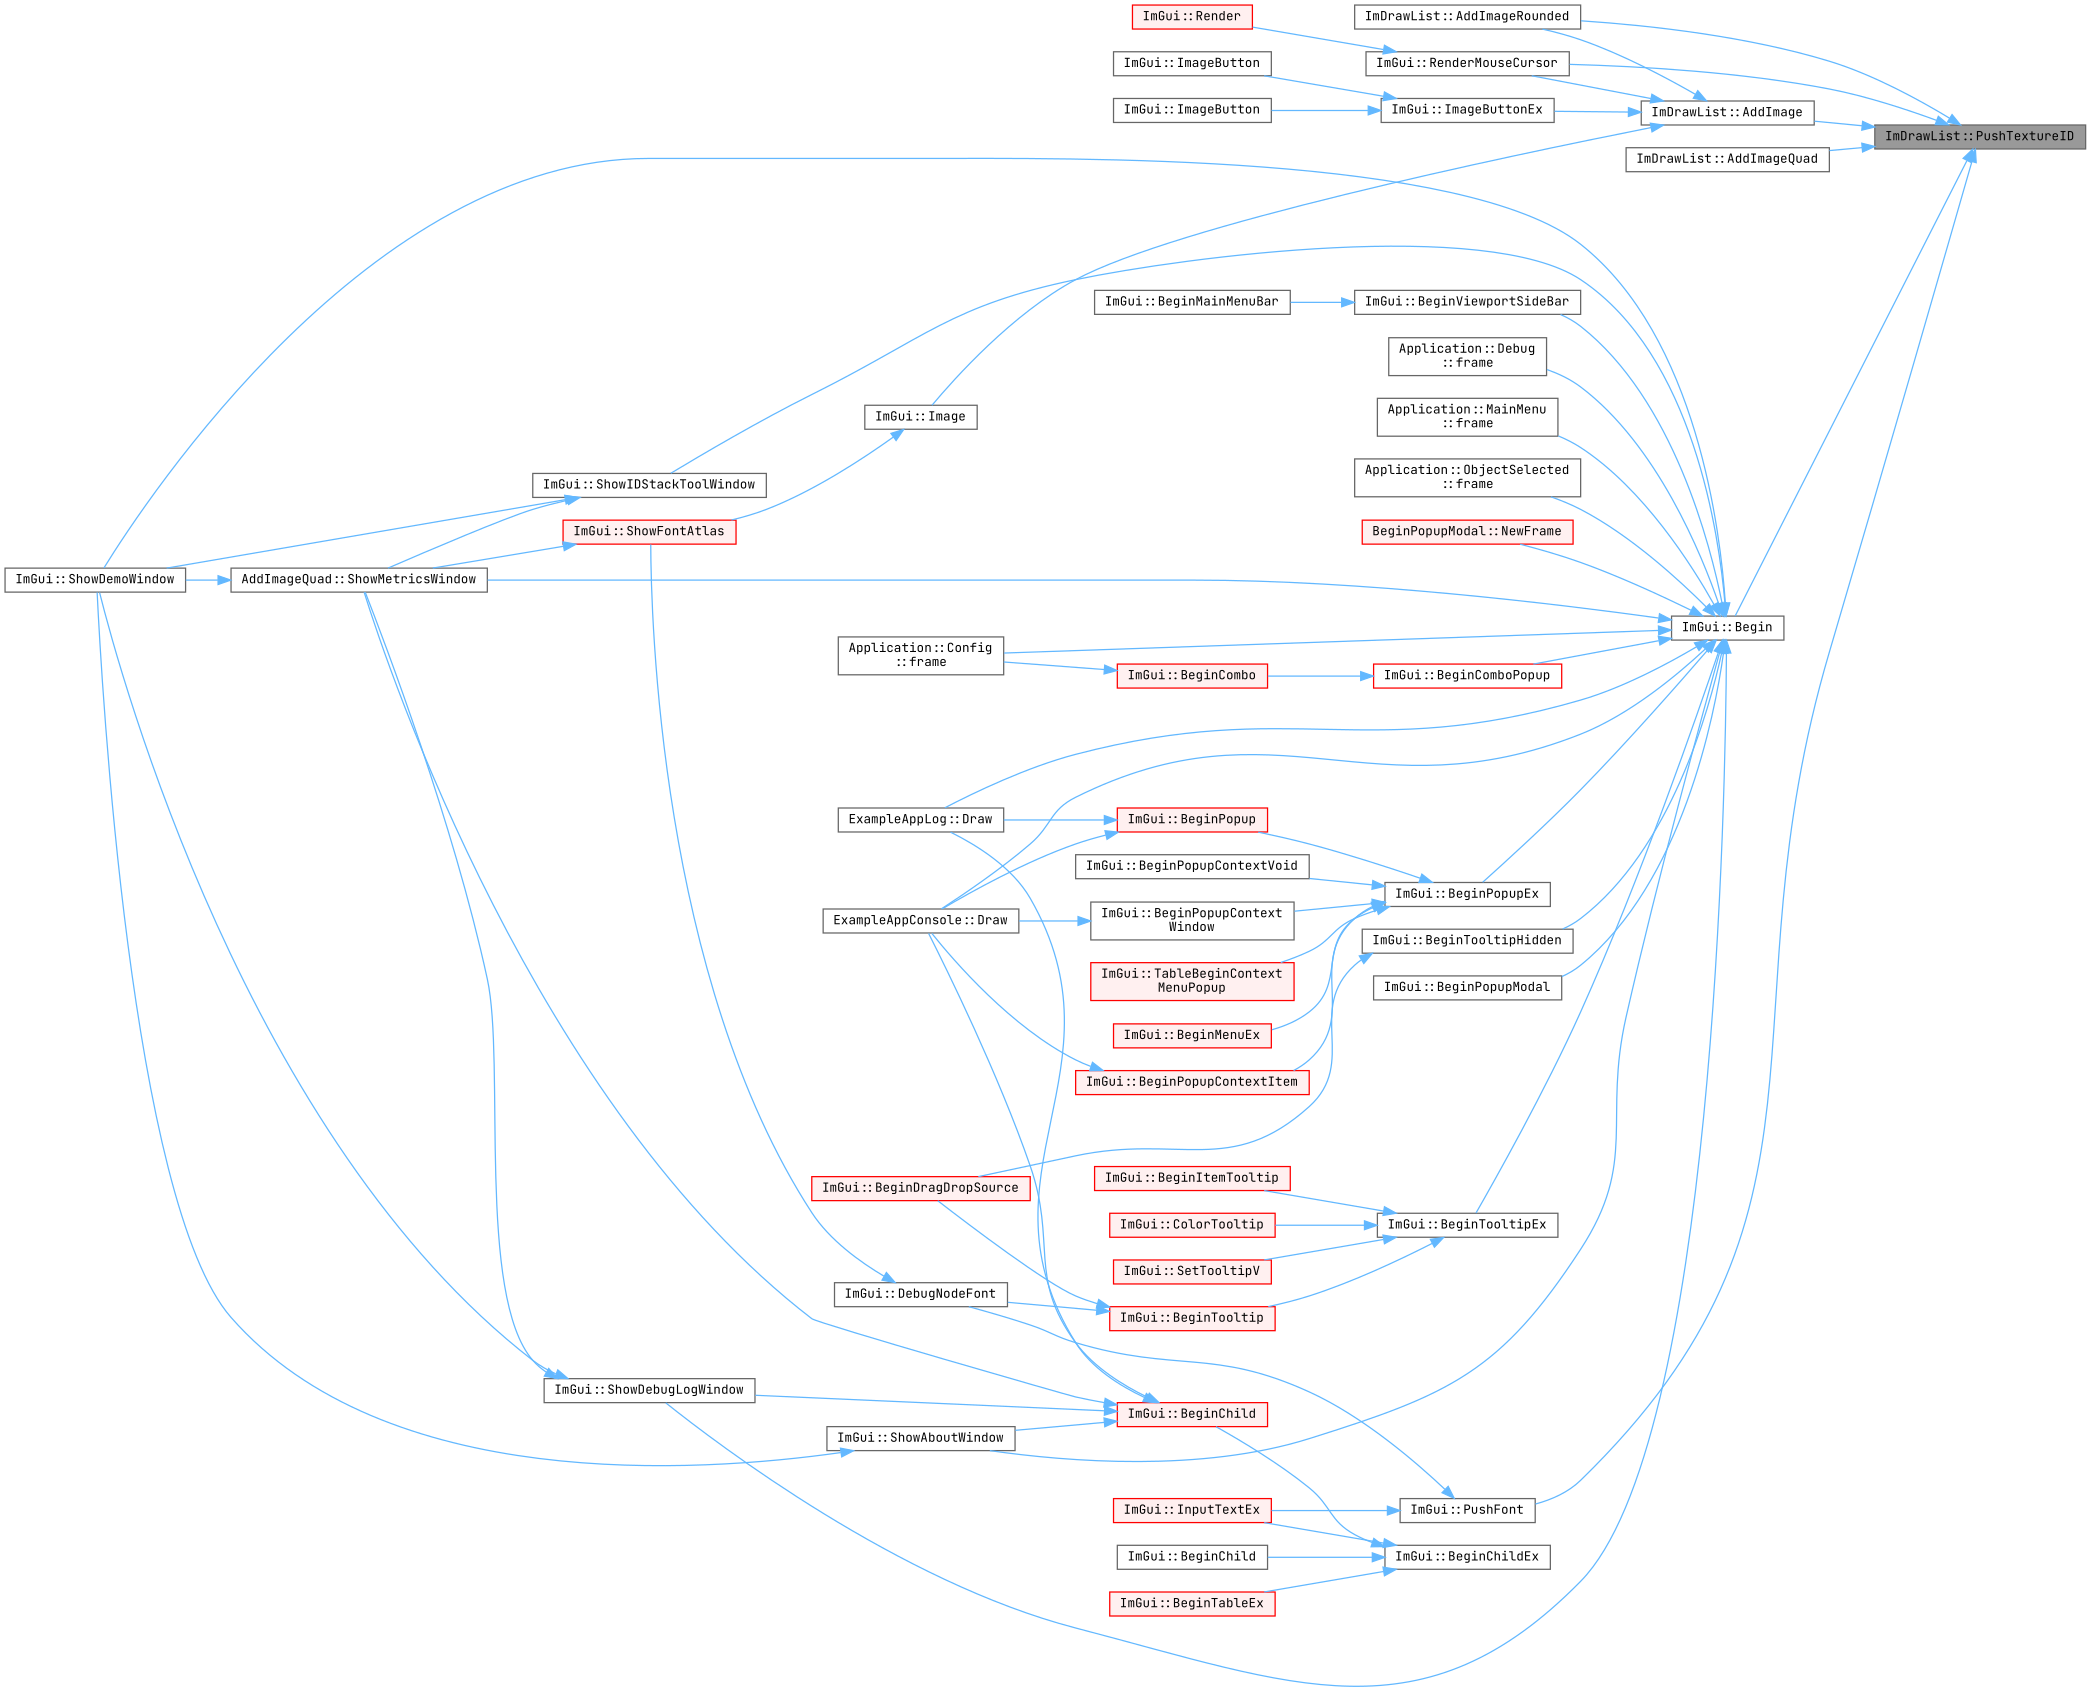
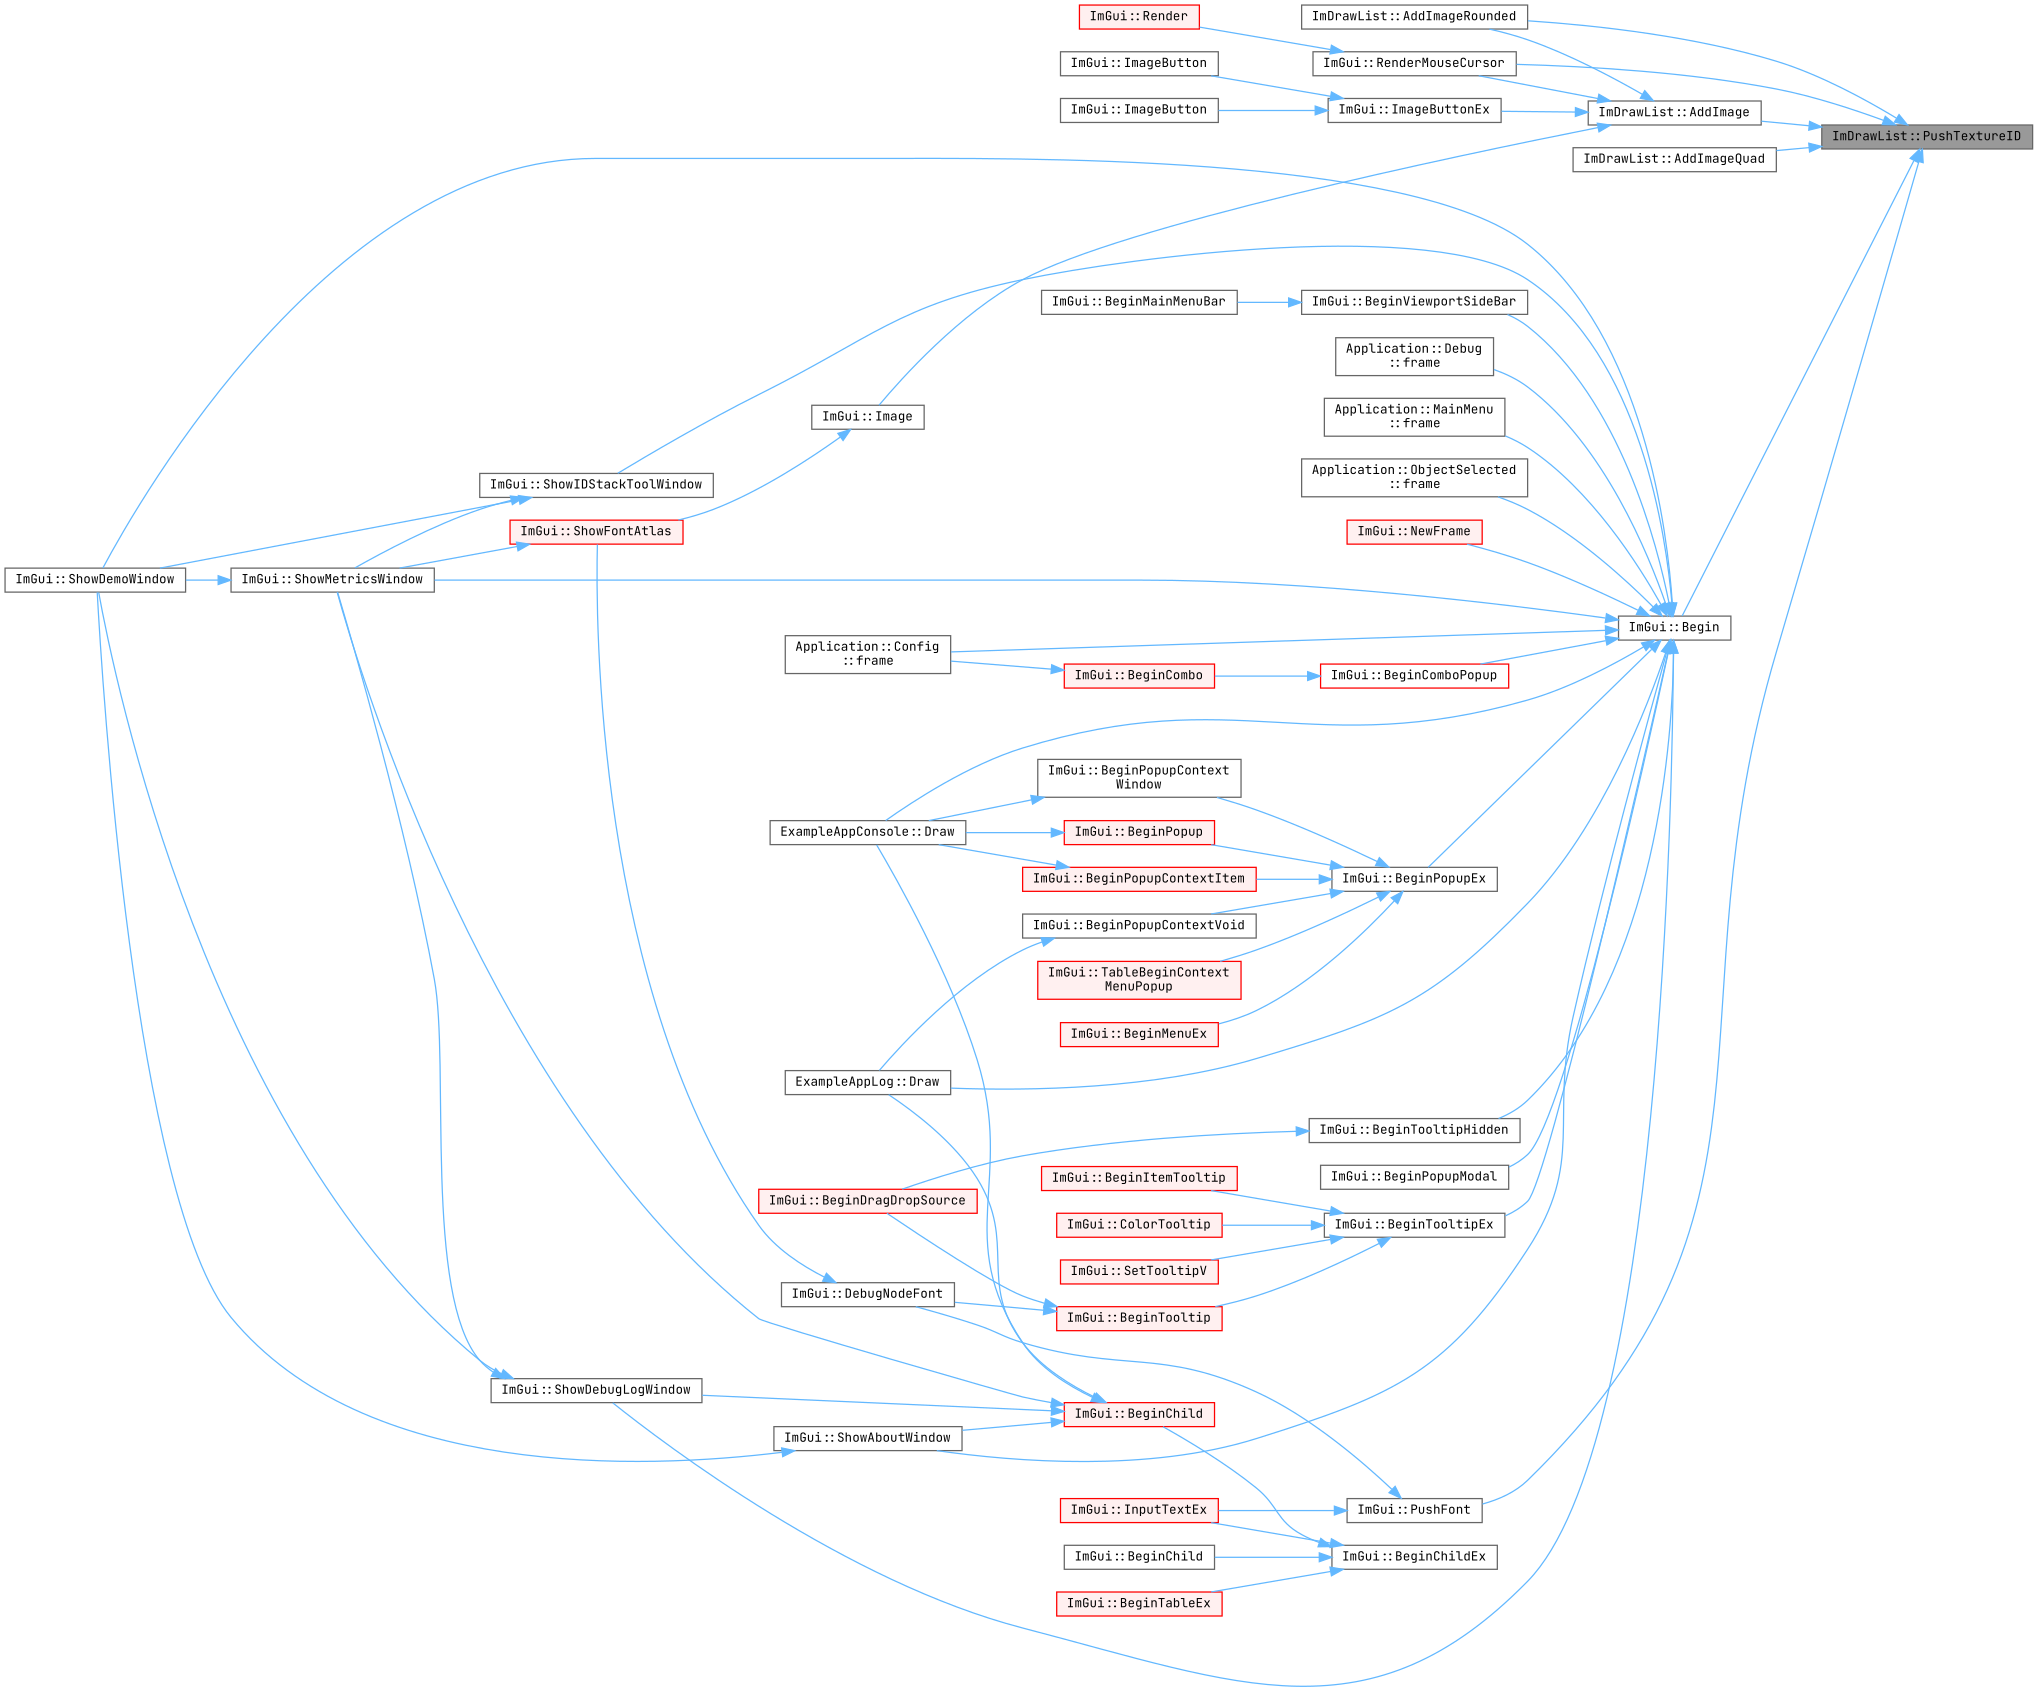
node "BeginPopupModal::NewFrame": label "BeginPopupModal::NewFrame" -> "ImGui::NewFrame"
node "AddImageQuad::ShowMetricsWindow": label "AddImageQuad::ShowMetricsWindow" -> "ImGui::ShowMetricsWindow"
edge "ExampleAppLog::Draw" -> "ImGui::BeginPopup": now "ExampleAppLog::Draw" -> "ImGui::BeginPopupContextVoid"
